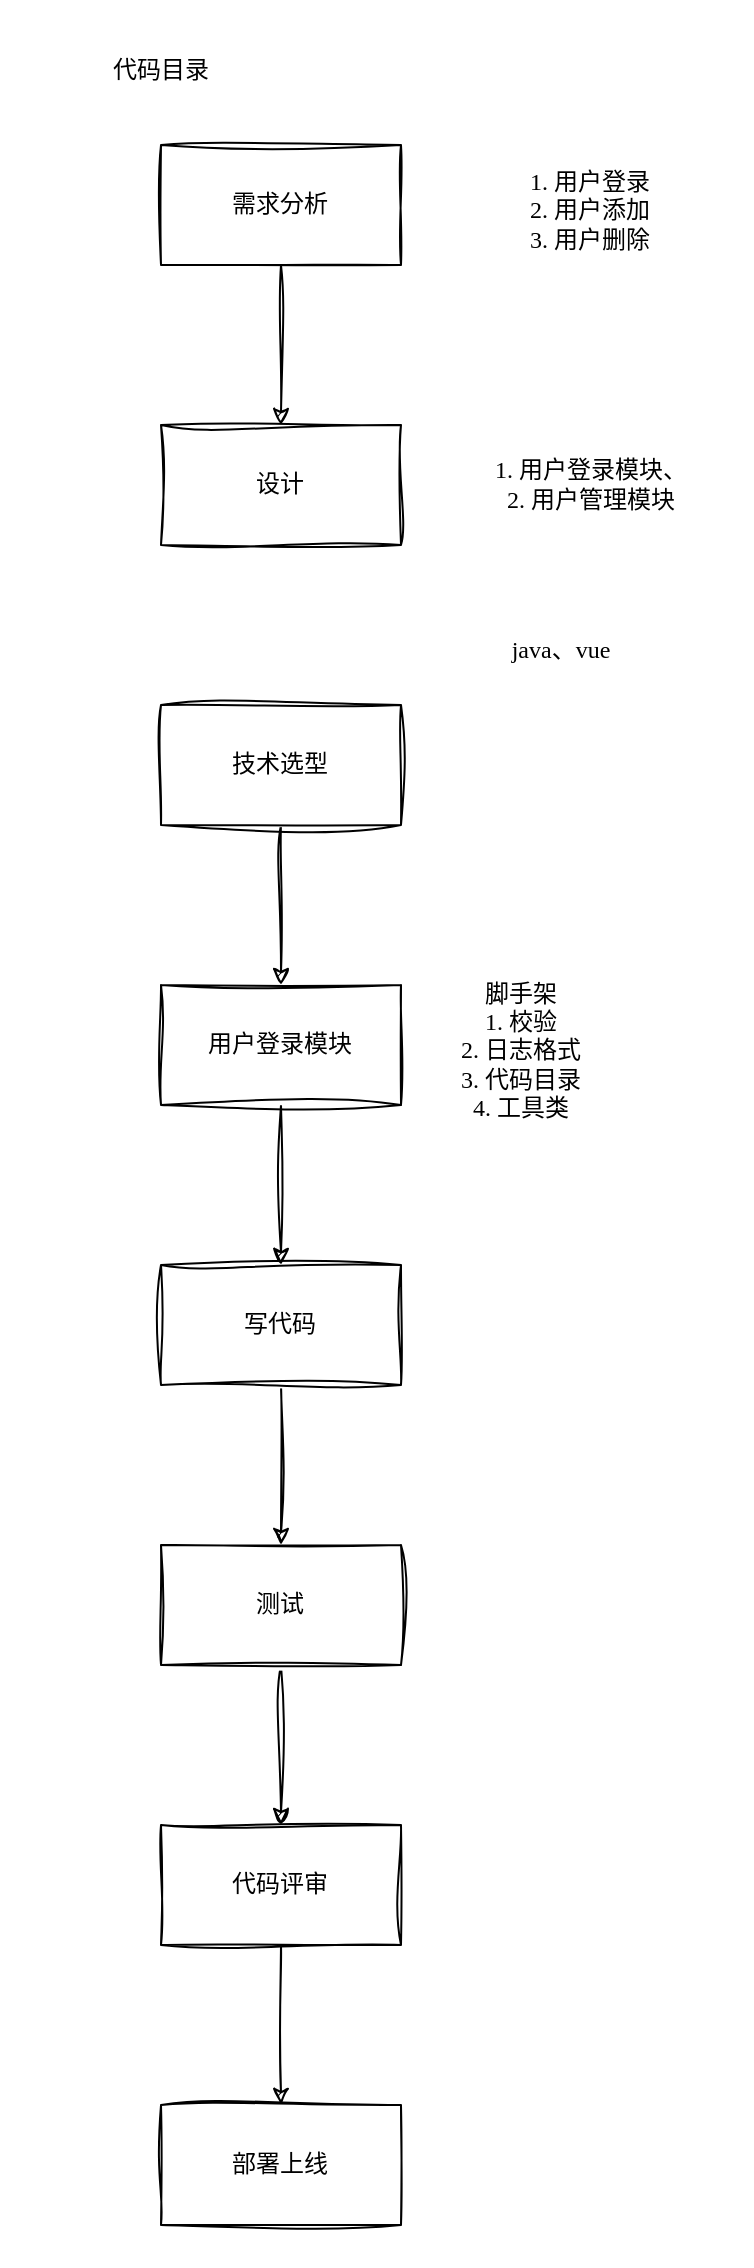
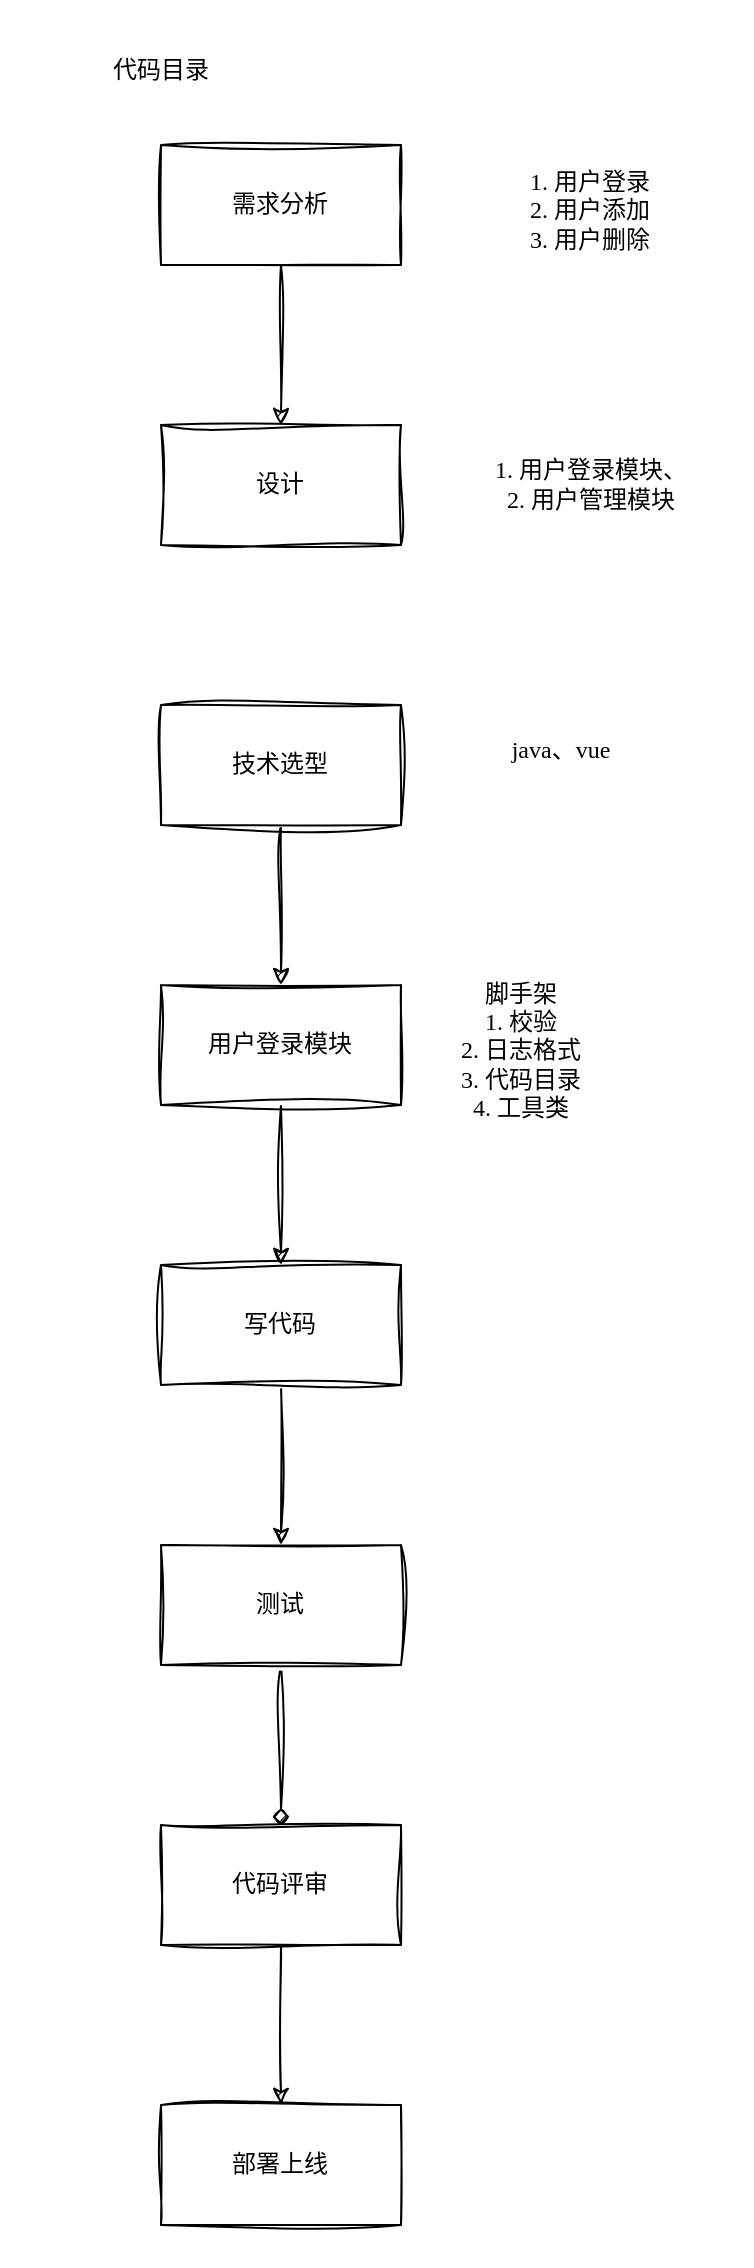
node "java、vue": moved (561, 651) -> (561, 751)
edge "测试" -> "代码评审": arrowhead classic -> diamond
